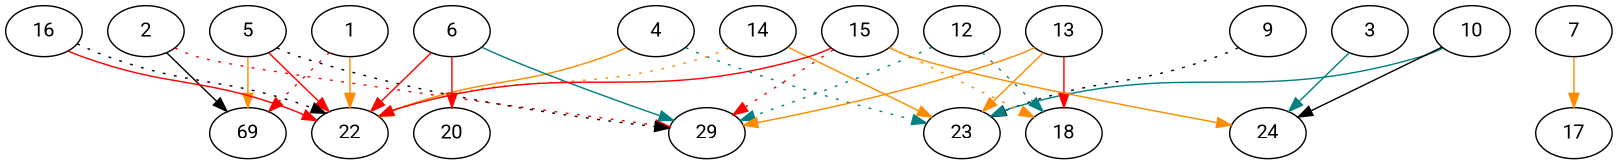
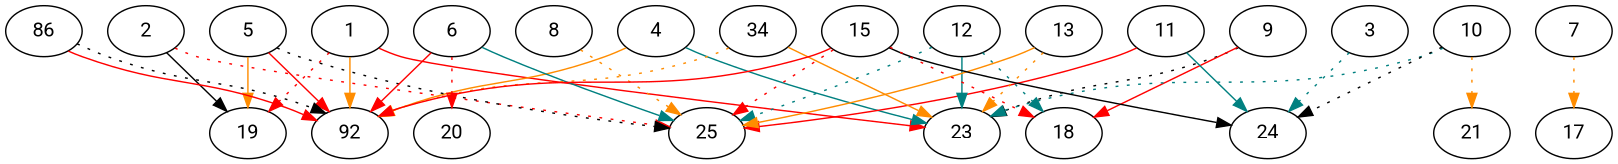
node "16": label "16" -> "86"
node "8": added
node "14": label "14" -> "34"
node "11": added
edge "6" -> "20": style solid -> dotted
edge "12" -> "23": added
edge "13" -> "23": style solid -> dotted
edge "13" -> "18": now "9" -> "18"
edge "7" -> "17": style solid -> dotted
edge "10" -> "24": style solid -> dotted
edge "15" -> "18": color darkorange -> red
edge "10" -> "23": style solid -> dotted
edge "4" -> "23": style dotted -> solid
edge "3" -> "24": style solid -> dotted
edge "15" -> "24": color darkorange -> black
edge "1" -> "23": added
node "69": label "69" -> "19"
node "22": label "22" -> "92"
node "29": label "29" -> "25"
node "21": added
